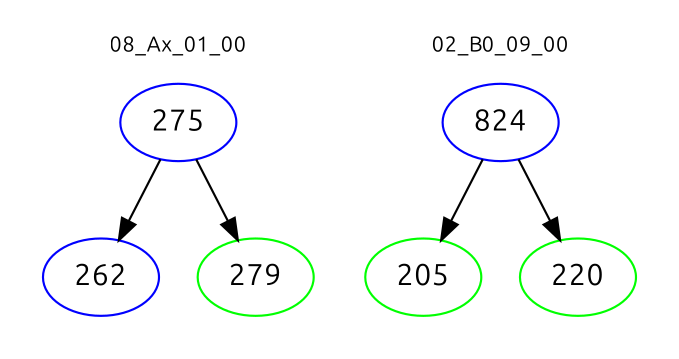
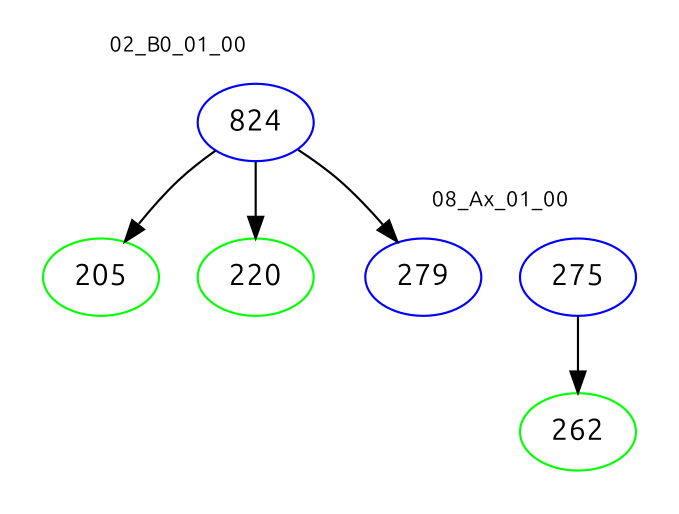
cluster "02_B0_09_00": label "02_B0_09_00" -> "02_B0_01_00"
edge "275" -> "279": now "824" -> "279"
node "262": color blue -> green
node "279": color green -> blue
